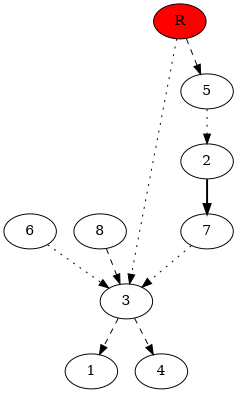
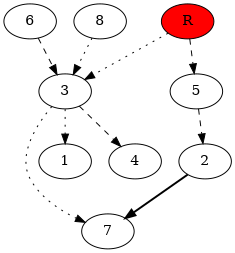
edge "5" -> "2": style dotted -> dashed
edge "8" -> "3": style dashed -> dotted
edge "7" -> "3": reversed
edge "6" -> "3": style dotted -> dashed
edge "3" -> "1": style dashed -> dotted
